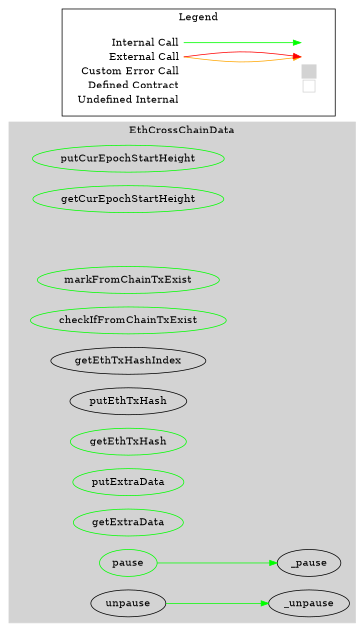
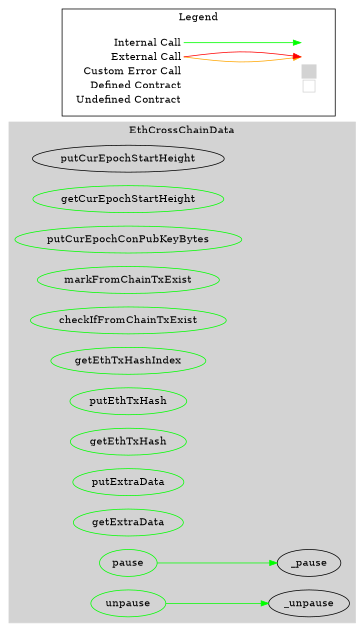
node "Internal Call": text "Undefined Internal" -> "Undefined Contract"
node "putCurEpochStartHeight": color green -> black
node "putCurEpochConPubKeyBytes": added
node "getEthTxHashIndex": color black -> green
node "putEthTxHash": color black -> green
node "unpause": color black -> green
